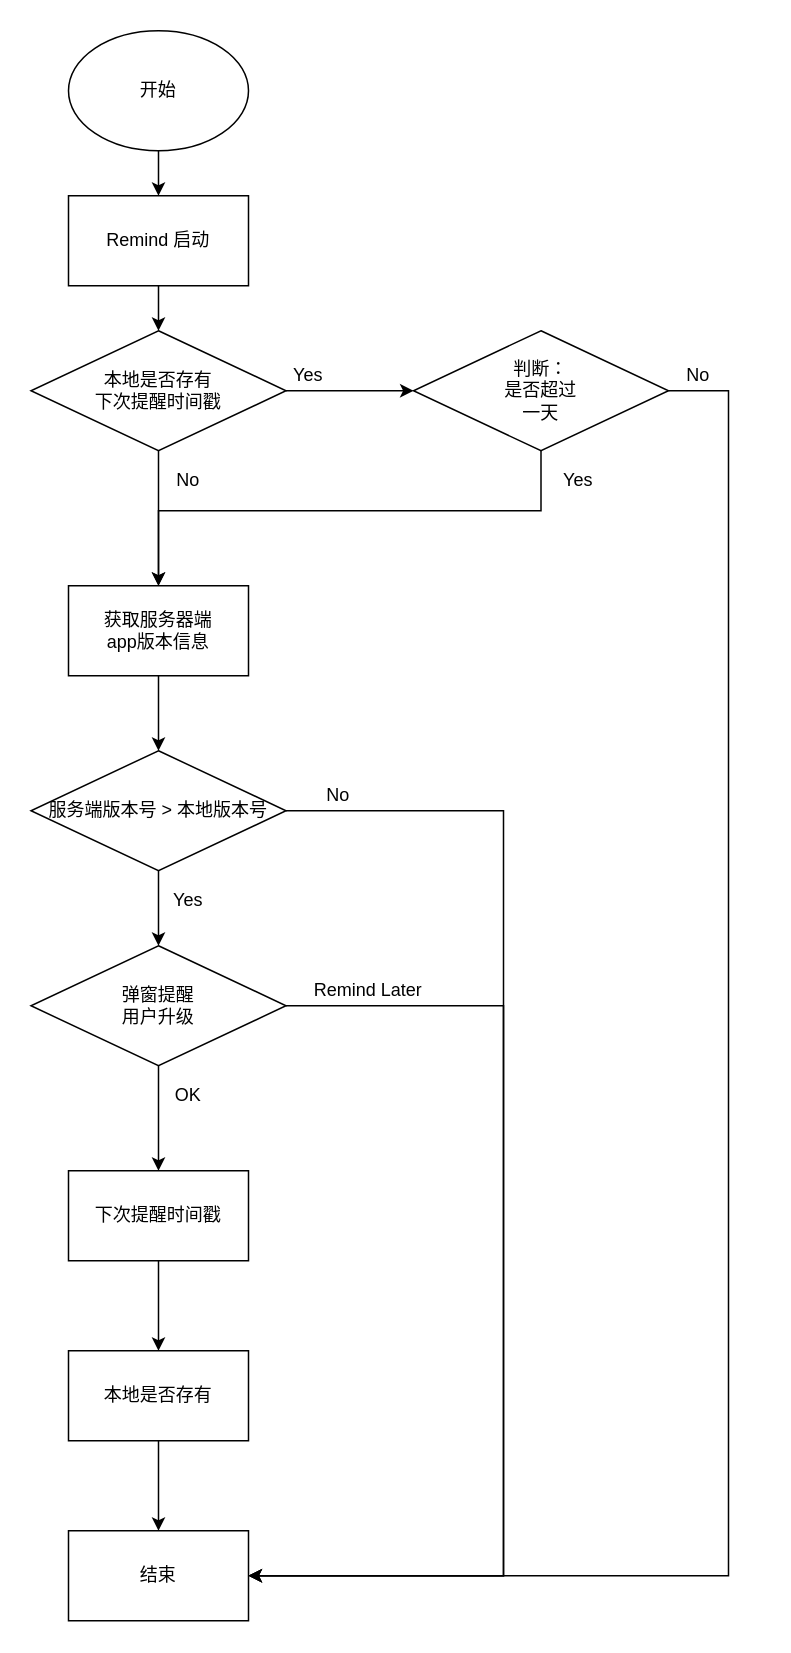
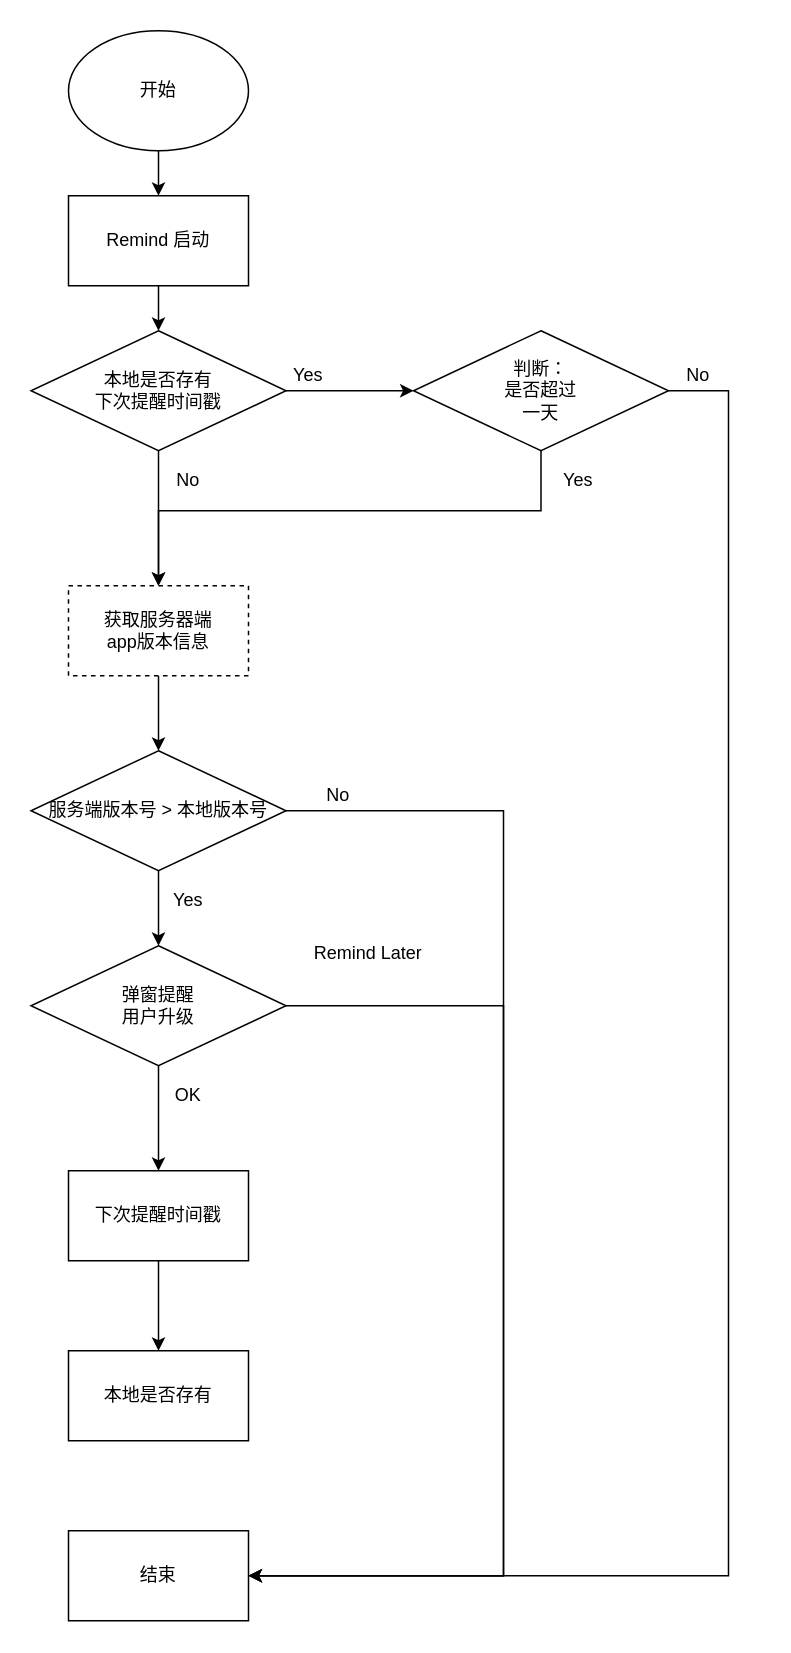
node "获取服务器端 app版本信息": style solid -> dashed
node "Remind Later": moved (368, 991) -> (368, 953)
edge "本地是否存有" -> "结束": removed
